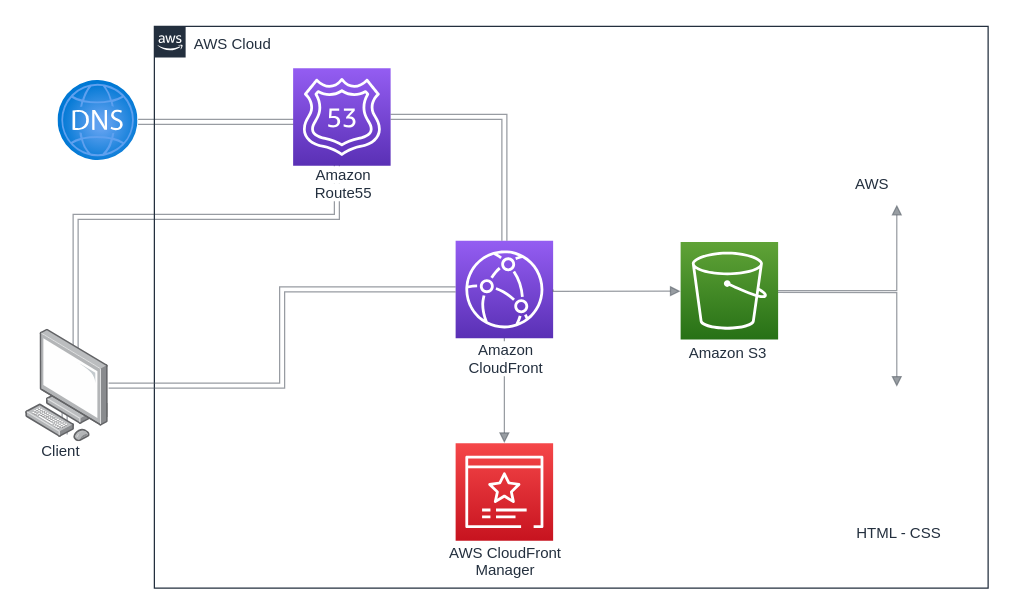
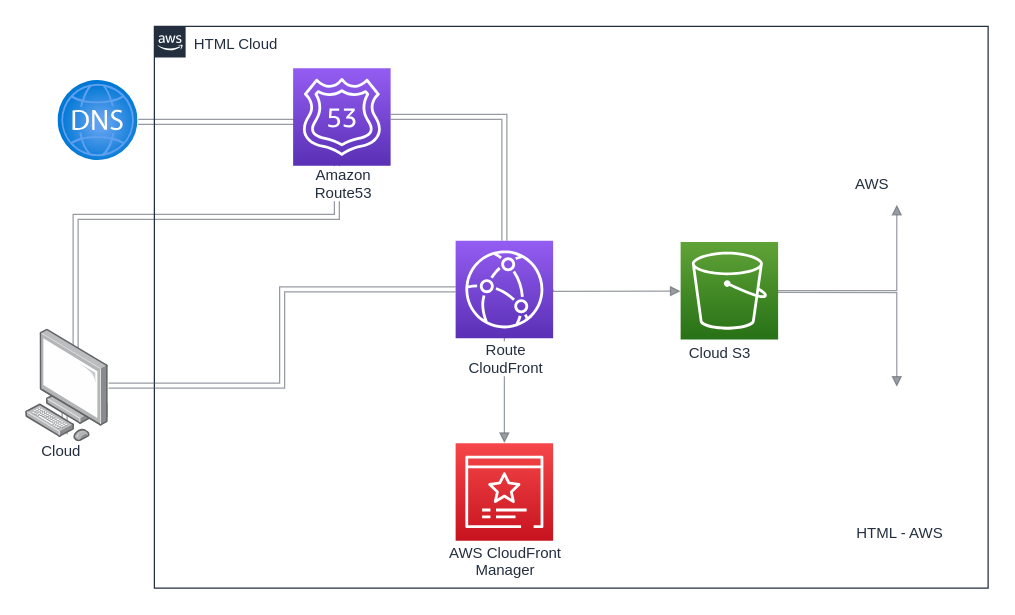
node "AWS Cloud": label "AWS Cloud" -> "HTML Cloud"
node "Amazon Route55": label "Amazon Route55" -> "Amazon Route53"
node "Amazon S3": label "Amazon S3" -> "Cloud S3"
node "Amazon CloudFront": label "Amazon CloudFront" -> "Route CloudFront"
node "Client": label "Client" -> "Cloud"
node "HTML - CSS": label "HTML - CSS" -> "HTML - AWS"
